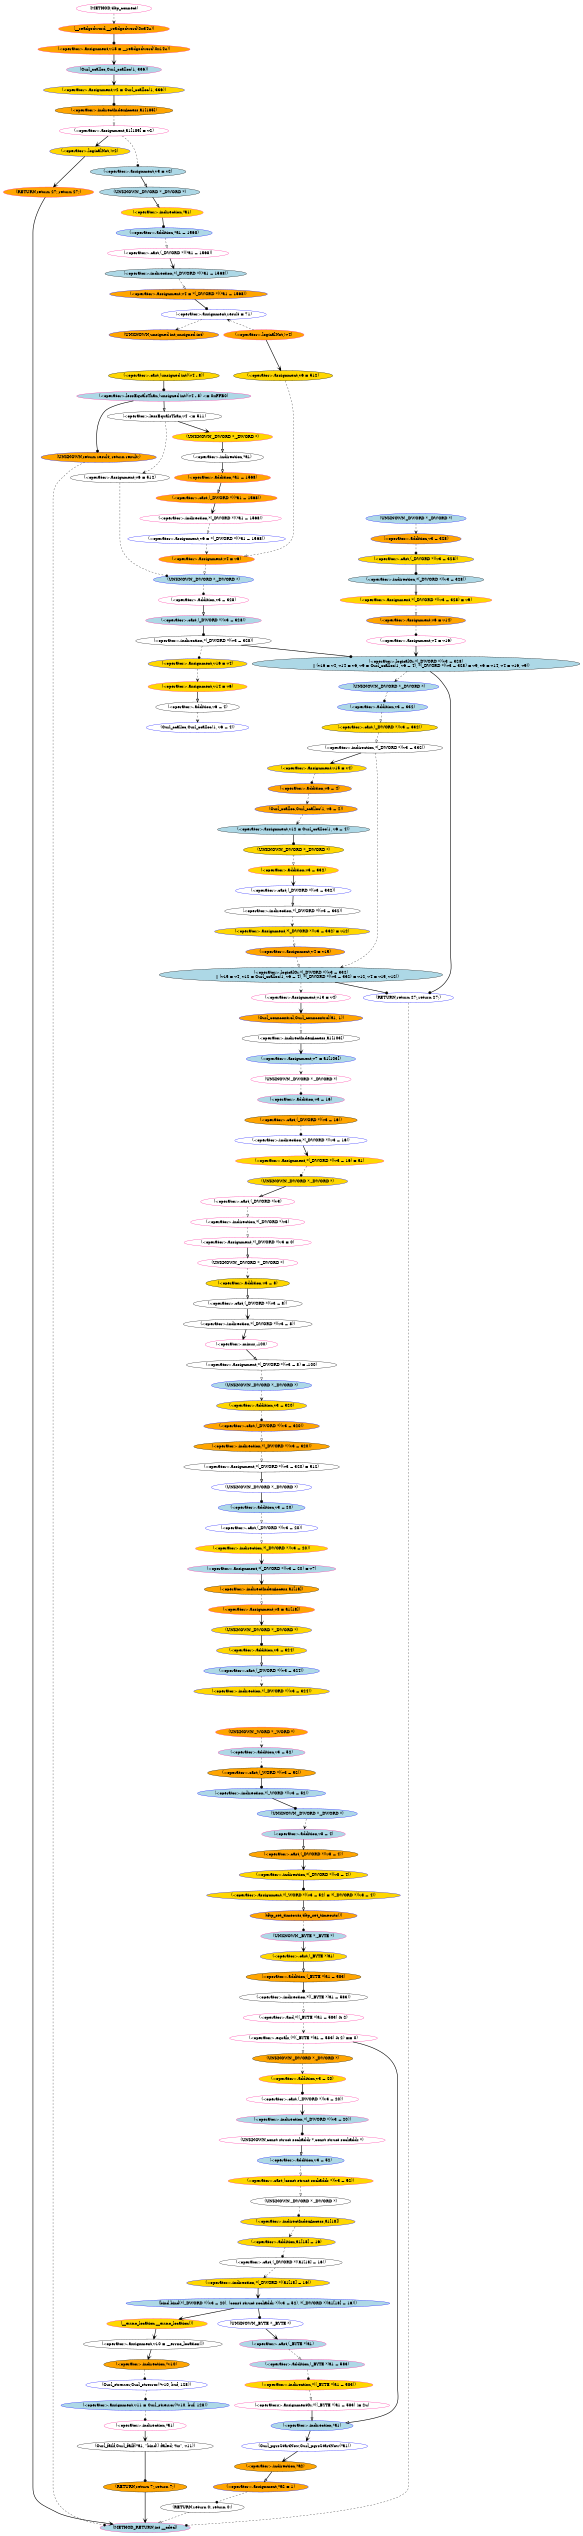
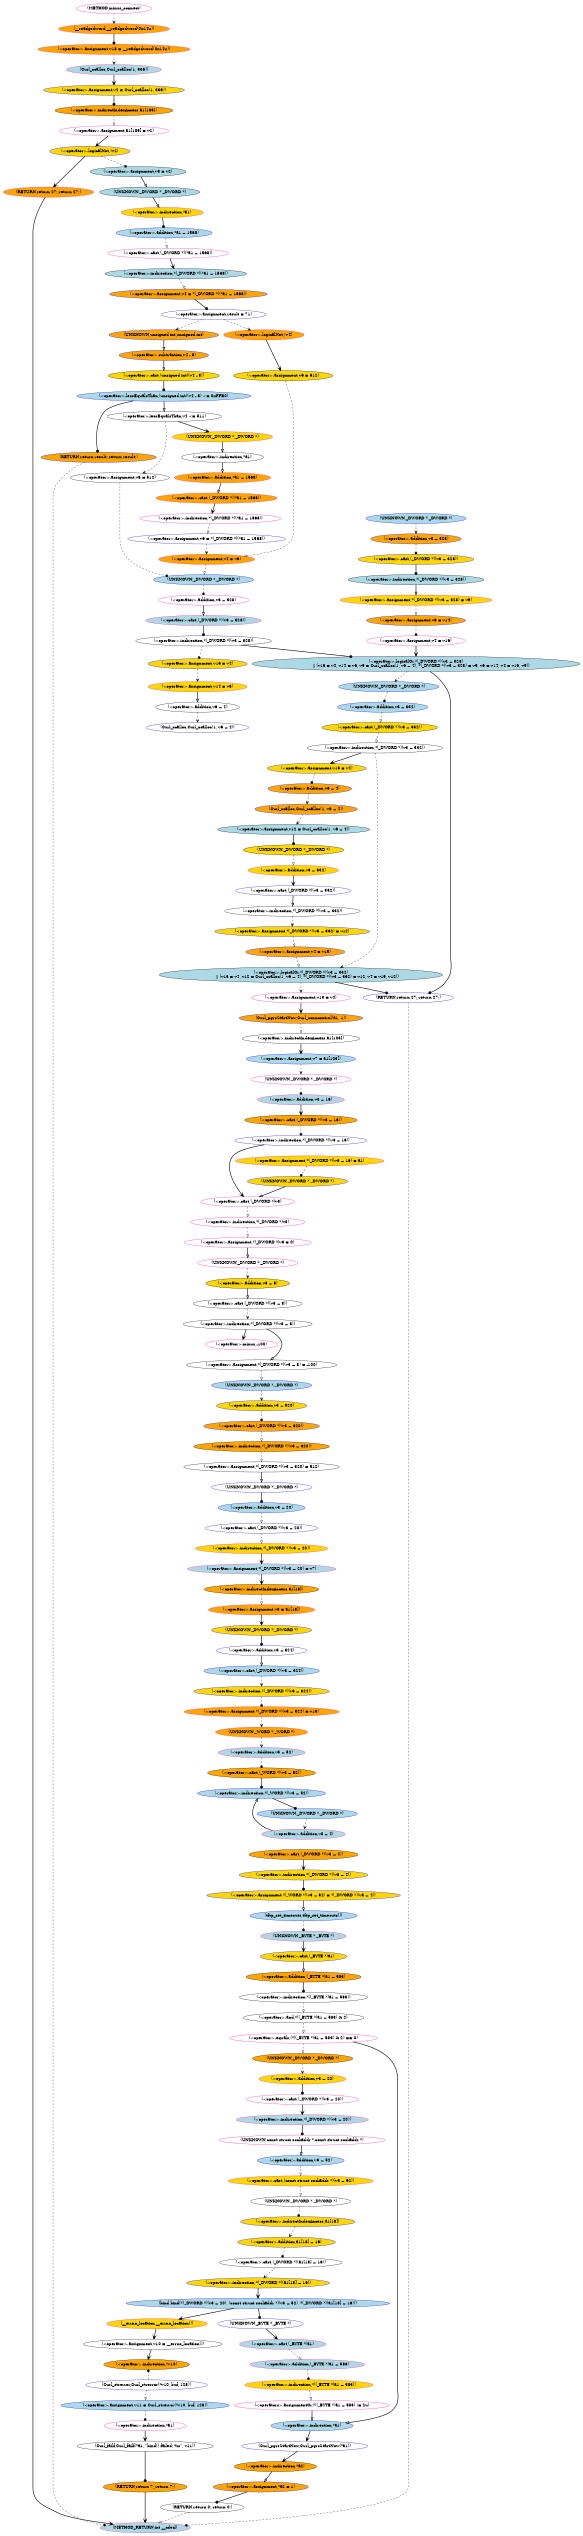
node "(METHOD,tftp_connect)": label "(METHOD,tftp_connect)" -> "(METHOD,minus_connect)"
node "(__readgsdword,__readgsdword(0x34u))": label "(__readgsdword,__readgsdword(0x34u))" -> "(__readgsdword,__readgsdword(0x14u))"
edge "(<operator>.assignment,v18 = __readgsdword(0x14u))" -> "(Curl_ccalloc,Curl_ccalloc(1, 336))": style bold -> dashed
edge "(<operator>.assignment,a1[185] = v2)" -> "(<operator>.assignment,v3 = v2)": now "(<operator>.logicalNot,!v2)" -> "(<operator>.assignment,v3 = v2)"
edge "(<operator>.logicalNot,!v4)" -> "(<operator>.assignment,result = 71)": reversed
node "(<operator>.subtraction,v4 - 8)": added
node "(<operator>.lessEqualsThan,(unsigned int)(v4 - 8) <= 0xFFB0)": color deeppink -> blue
node "(UNKNOWN,return result;,return result;)": label "(UNKNOWN,return result;,return result;)" -> "(RETURN,return result;,return result;)"
node "(Curl_conncontrol,Curl_conncontrol(a1, 1))": label "(Curl_conncontrol,Curl_conncontrol(a1, 1))" -> "(Curl_pgrsStartNow,Curl_conncontrol(a1, 1))"
edge "(<operator>.addition,v3 + 16)" -> "(<operator>.cast,(_DWORD *)(v3 + 16))": added
edge "(<operator>.indirection,*(_DWORD *)(v3 + 16))" -> "(<operator>.assignment,*(_DWORD *)(v3 + 16) = a1)": now "(<operator>.indirection,*(_DWORD *)(v3 + 16))" -> "(<operator>.cast,(_DWORD *)v3)"
edge "(<operator>.cast,(_DWORD *)(v3 + 8))" -> "(<operator>.indirection,*(_DWORD *)(v3 + 8))": style bold -> dashed
edge "(<operator>.minus,-100)" -> "(<operator>.assignment,*(_DWORD *)(v3 + 8) = -100)": now "(<operator>.indirection,*(_DWORD *)(v3 + 8))" -> "(<operator>.assignment,*(_DWORD *)(v3 + 8) = -100)"
node "(<operator>.addition,v3 + 324)": fillcolor gold -> white
node "(<operator>.assignment,*(_DWORD *)(v3 + 324) = v13)": added
edge "(<operator>.addition,v8 + 4)" -> "(<operator>.cast,(_DWORD *)(v8 + 4))": now "(<operator>.addition,v8 + 4)" -> "(<operator>.indirection,*(_WORD *)(v3 + 52))"
node "(tftp_set_timeouts,tftp_set_timeouts())": fillcolor orange -> lightblue
node "(<operator>.and,*((_BYTE *)a1 + 583) & 2)": color deeppink -> black
edge "(<operator>.and,*((_BYTE *)a1 + 583) & 2)" -> "(<operator>.equals,(*((_BYTE *)a1 + 583) & 2) == 0)": arrowhead vee -> onormal
edge "(<operator>.indirection,*v10)" -> "(Curl_strerror,Curl_strerror(*v10, buf, 128))": reversed
edge "(Curl_strerror,Curl_strerror(*v10, buf, 128))" -> "(<operator>.assignment,v11 = Curl_strerror(*v10, buf, 128))": arrowhead dot -> onormal
edge "(<operator>.assignment,*a2 = 1)" -> "(RETURN,return 0;,return 0;)": style dashed -> bold
